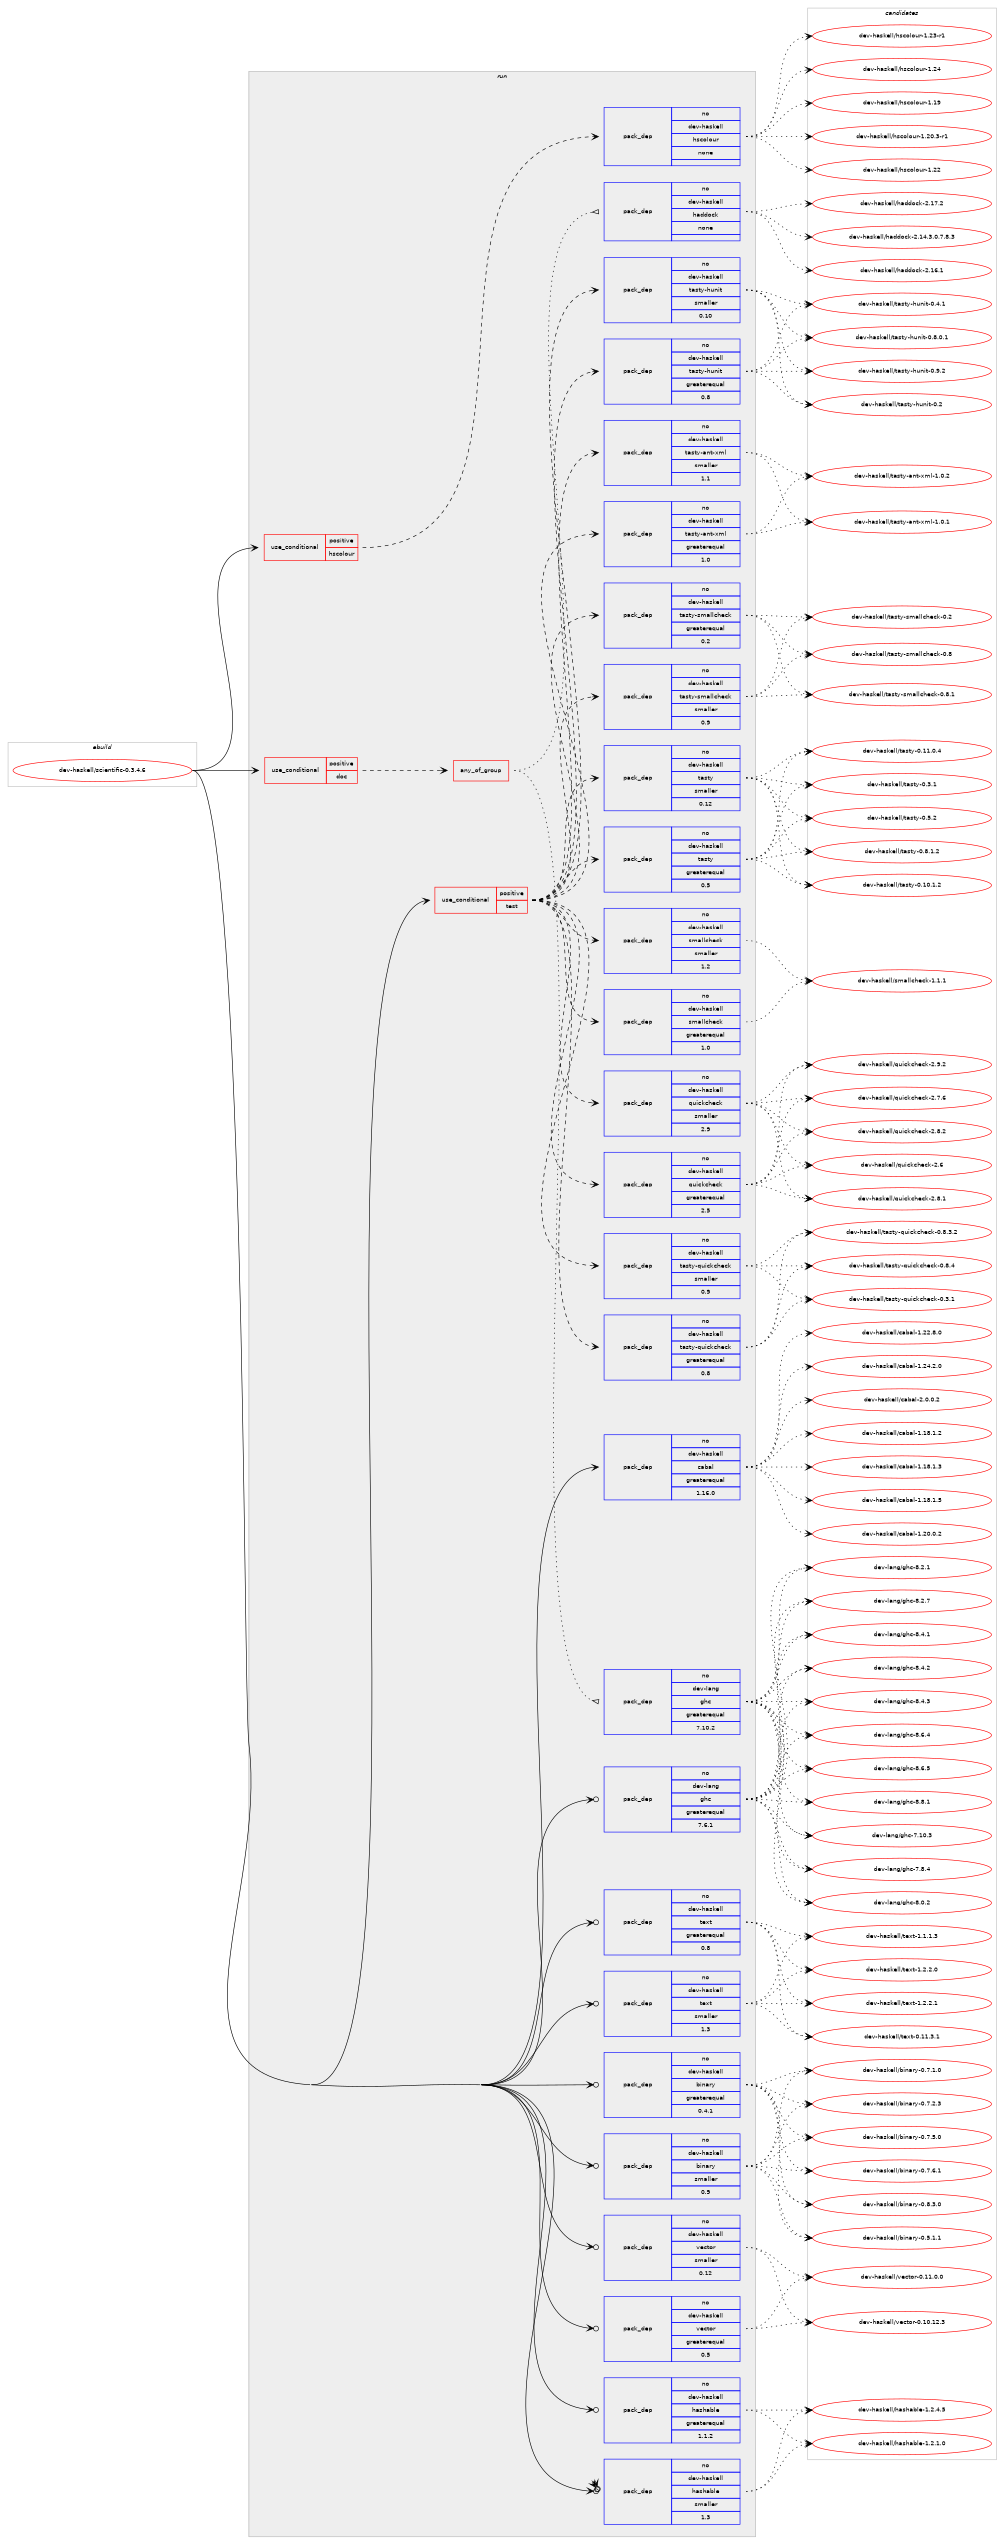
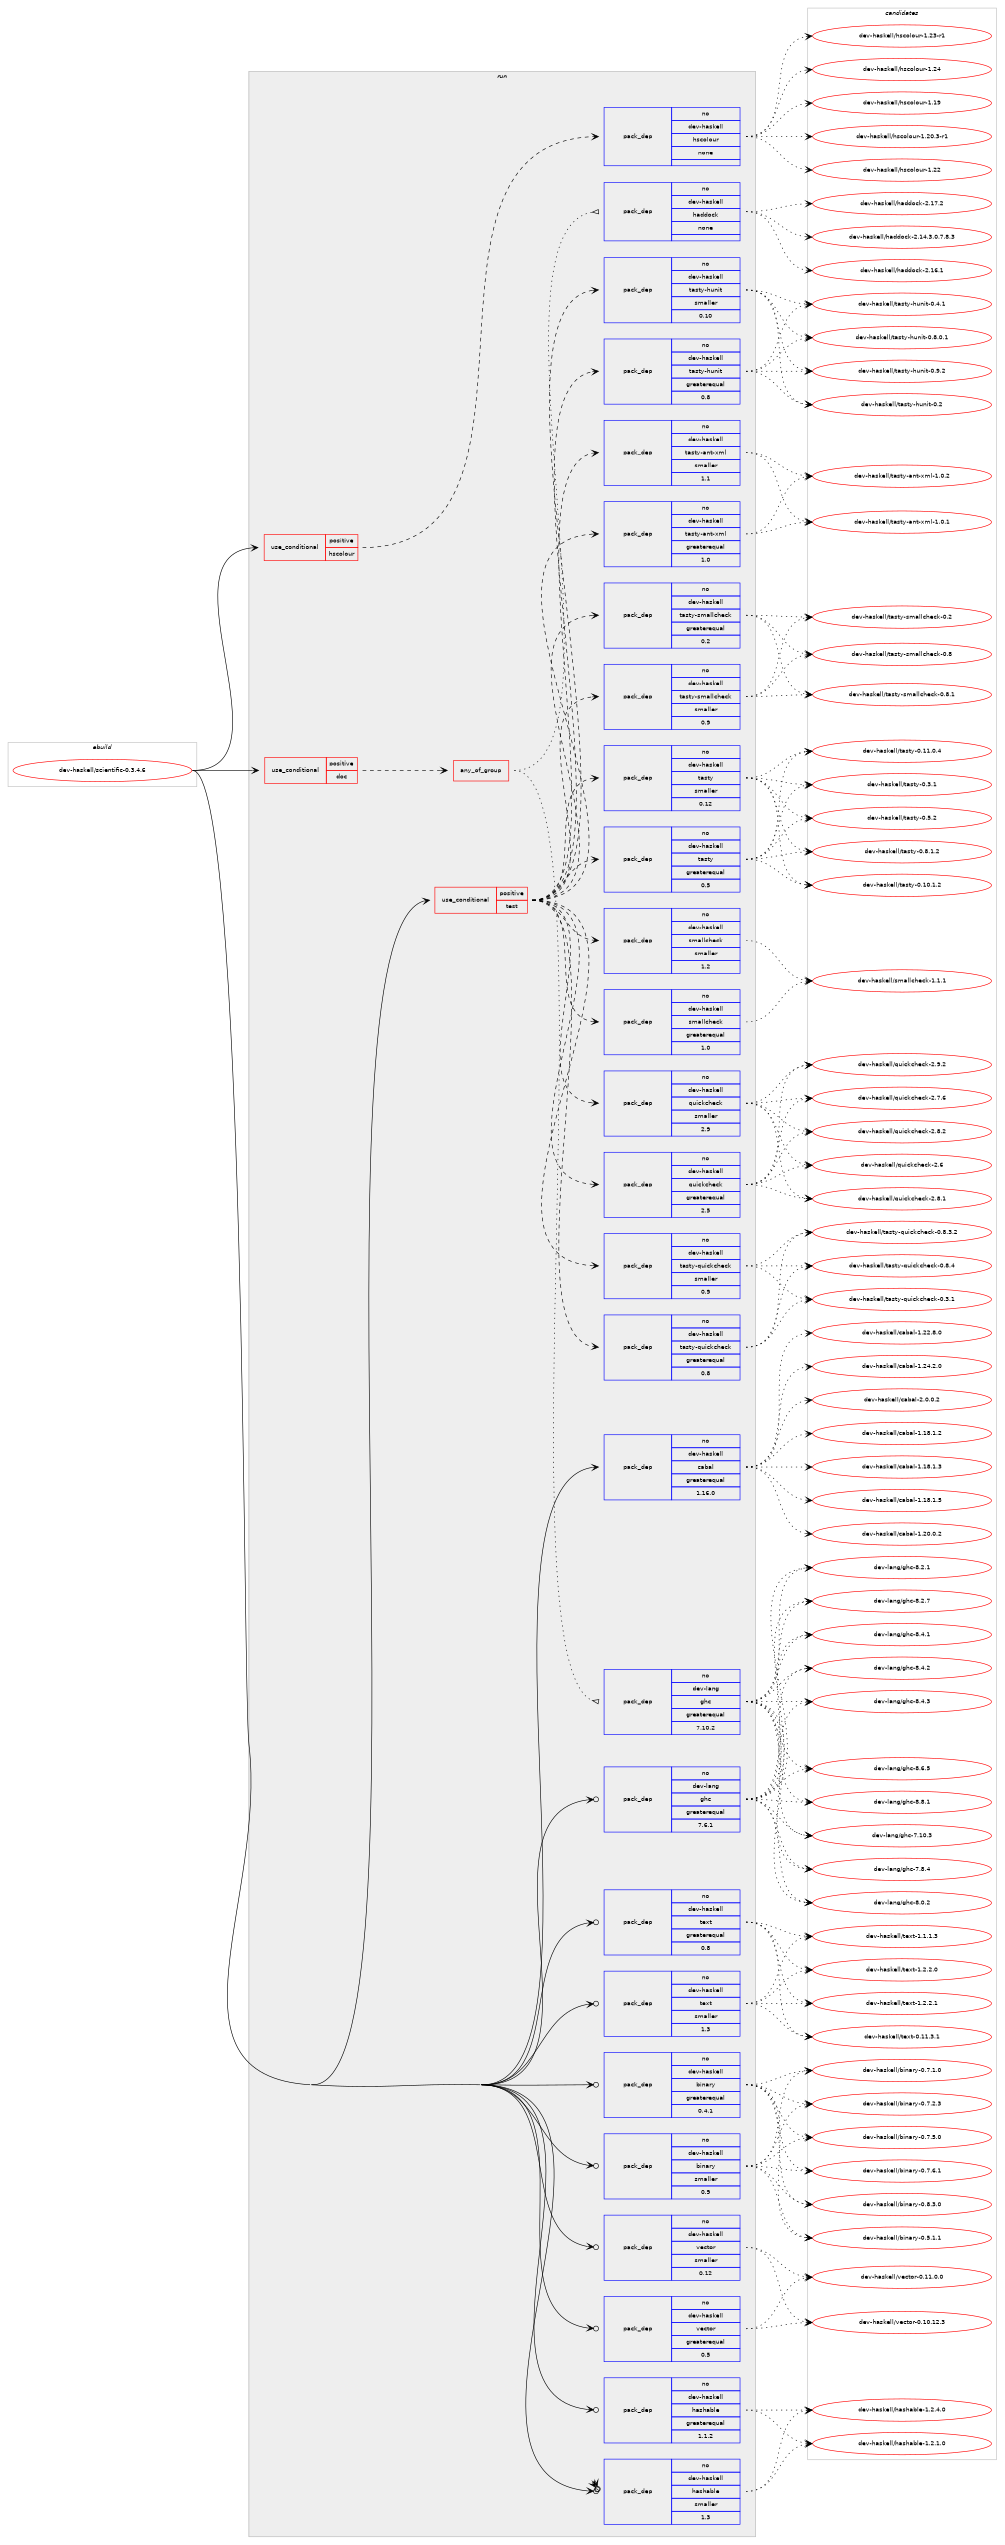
node "dev-lang/ghc-8.6.4": removed
node "dev-haskell/hashable-1.2.4.5": label "dev-haskell/hashable-1.2.4.5" -> "dev-haskell/hashable-1.2.4.0"
